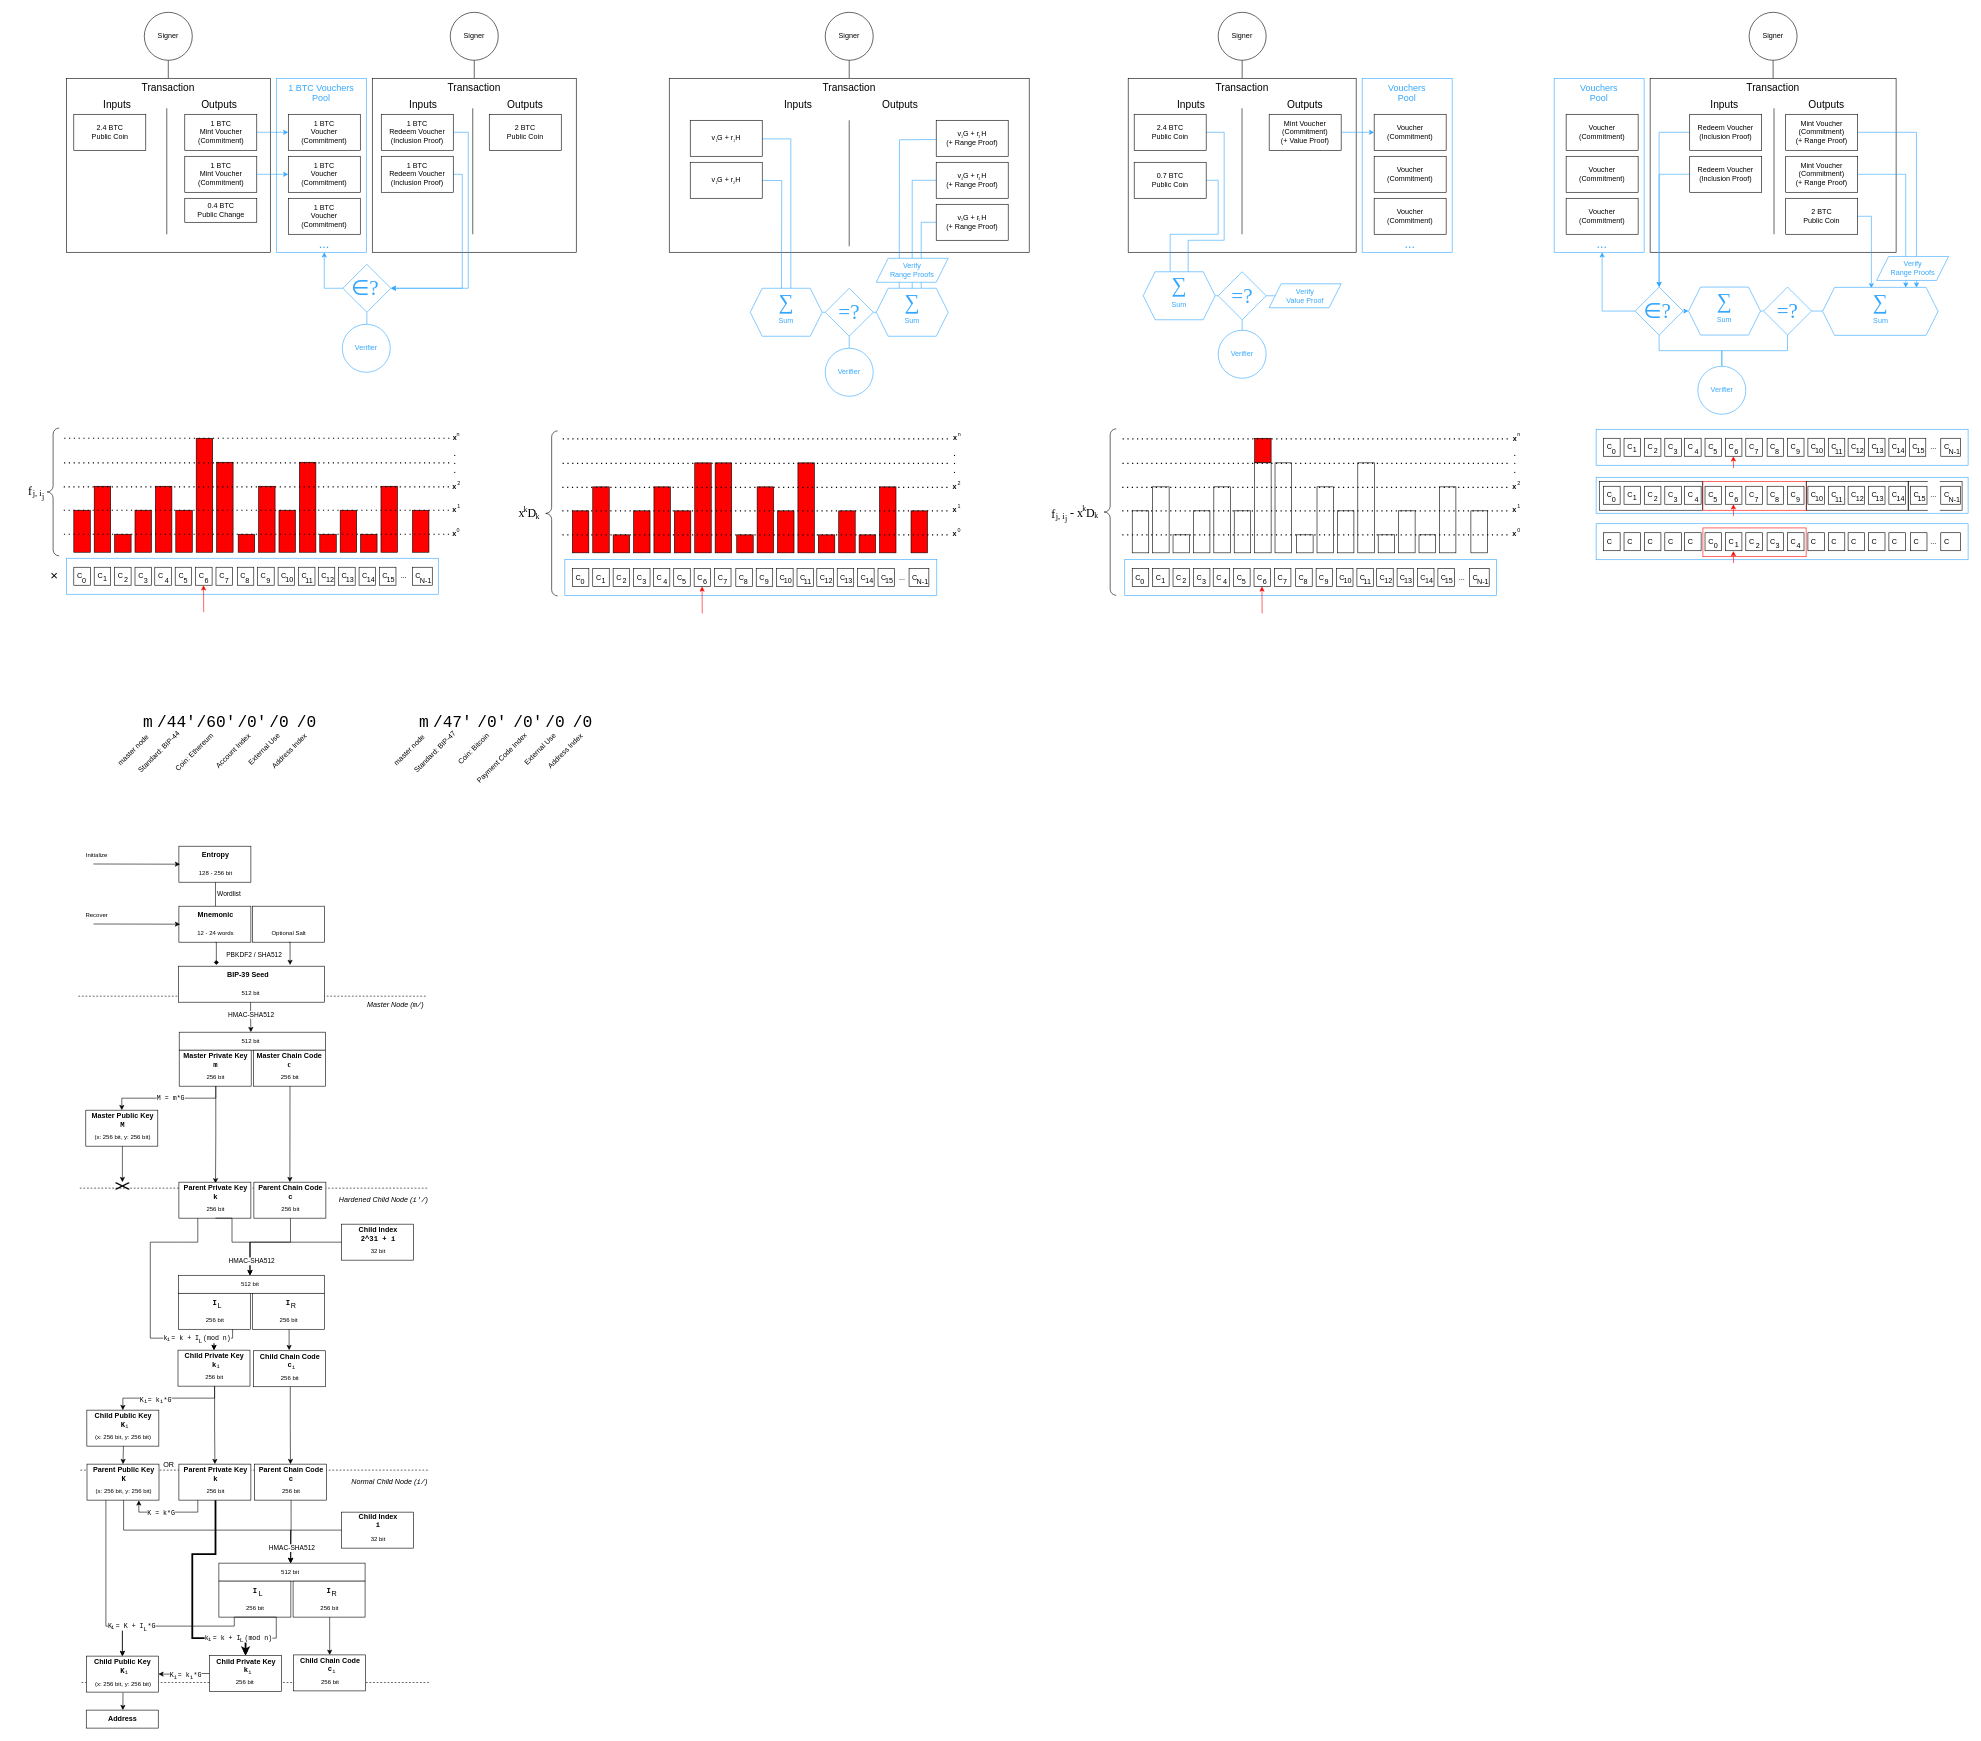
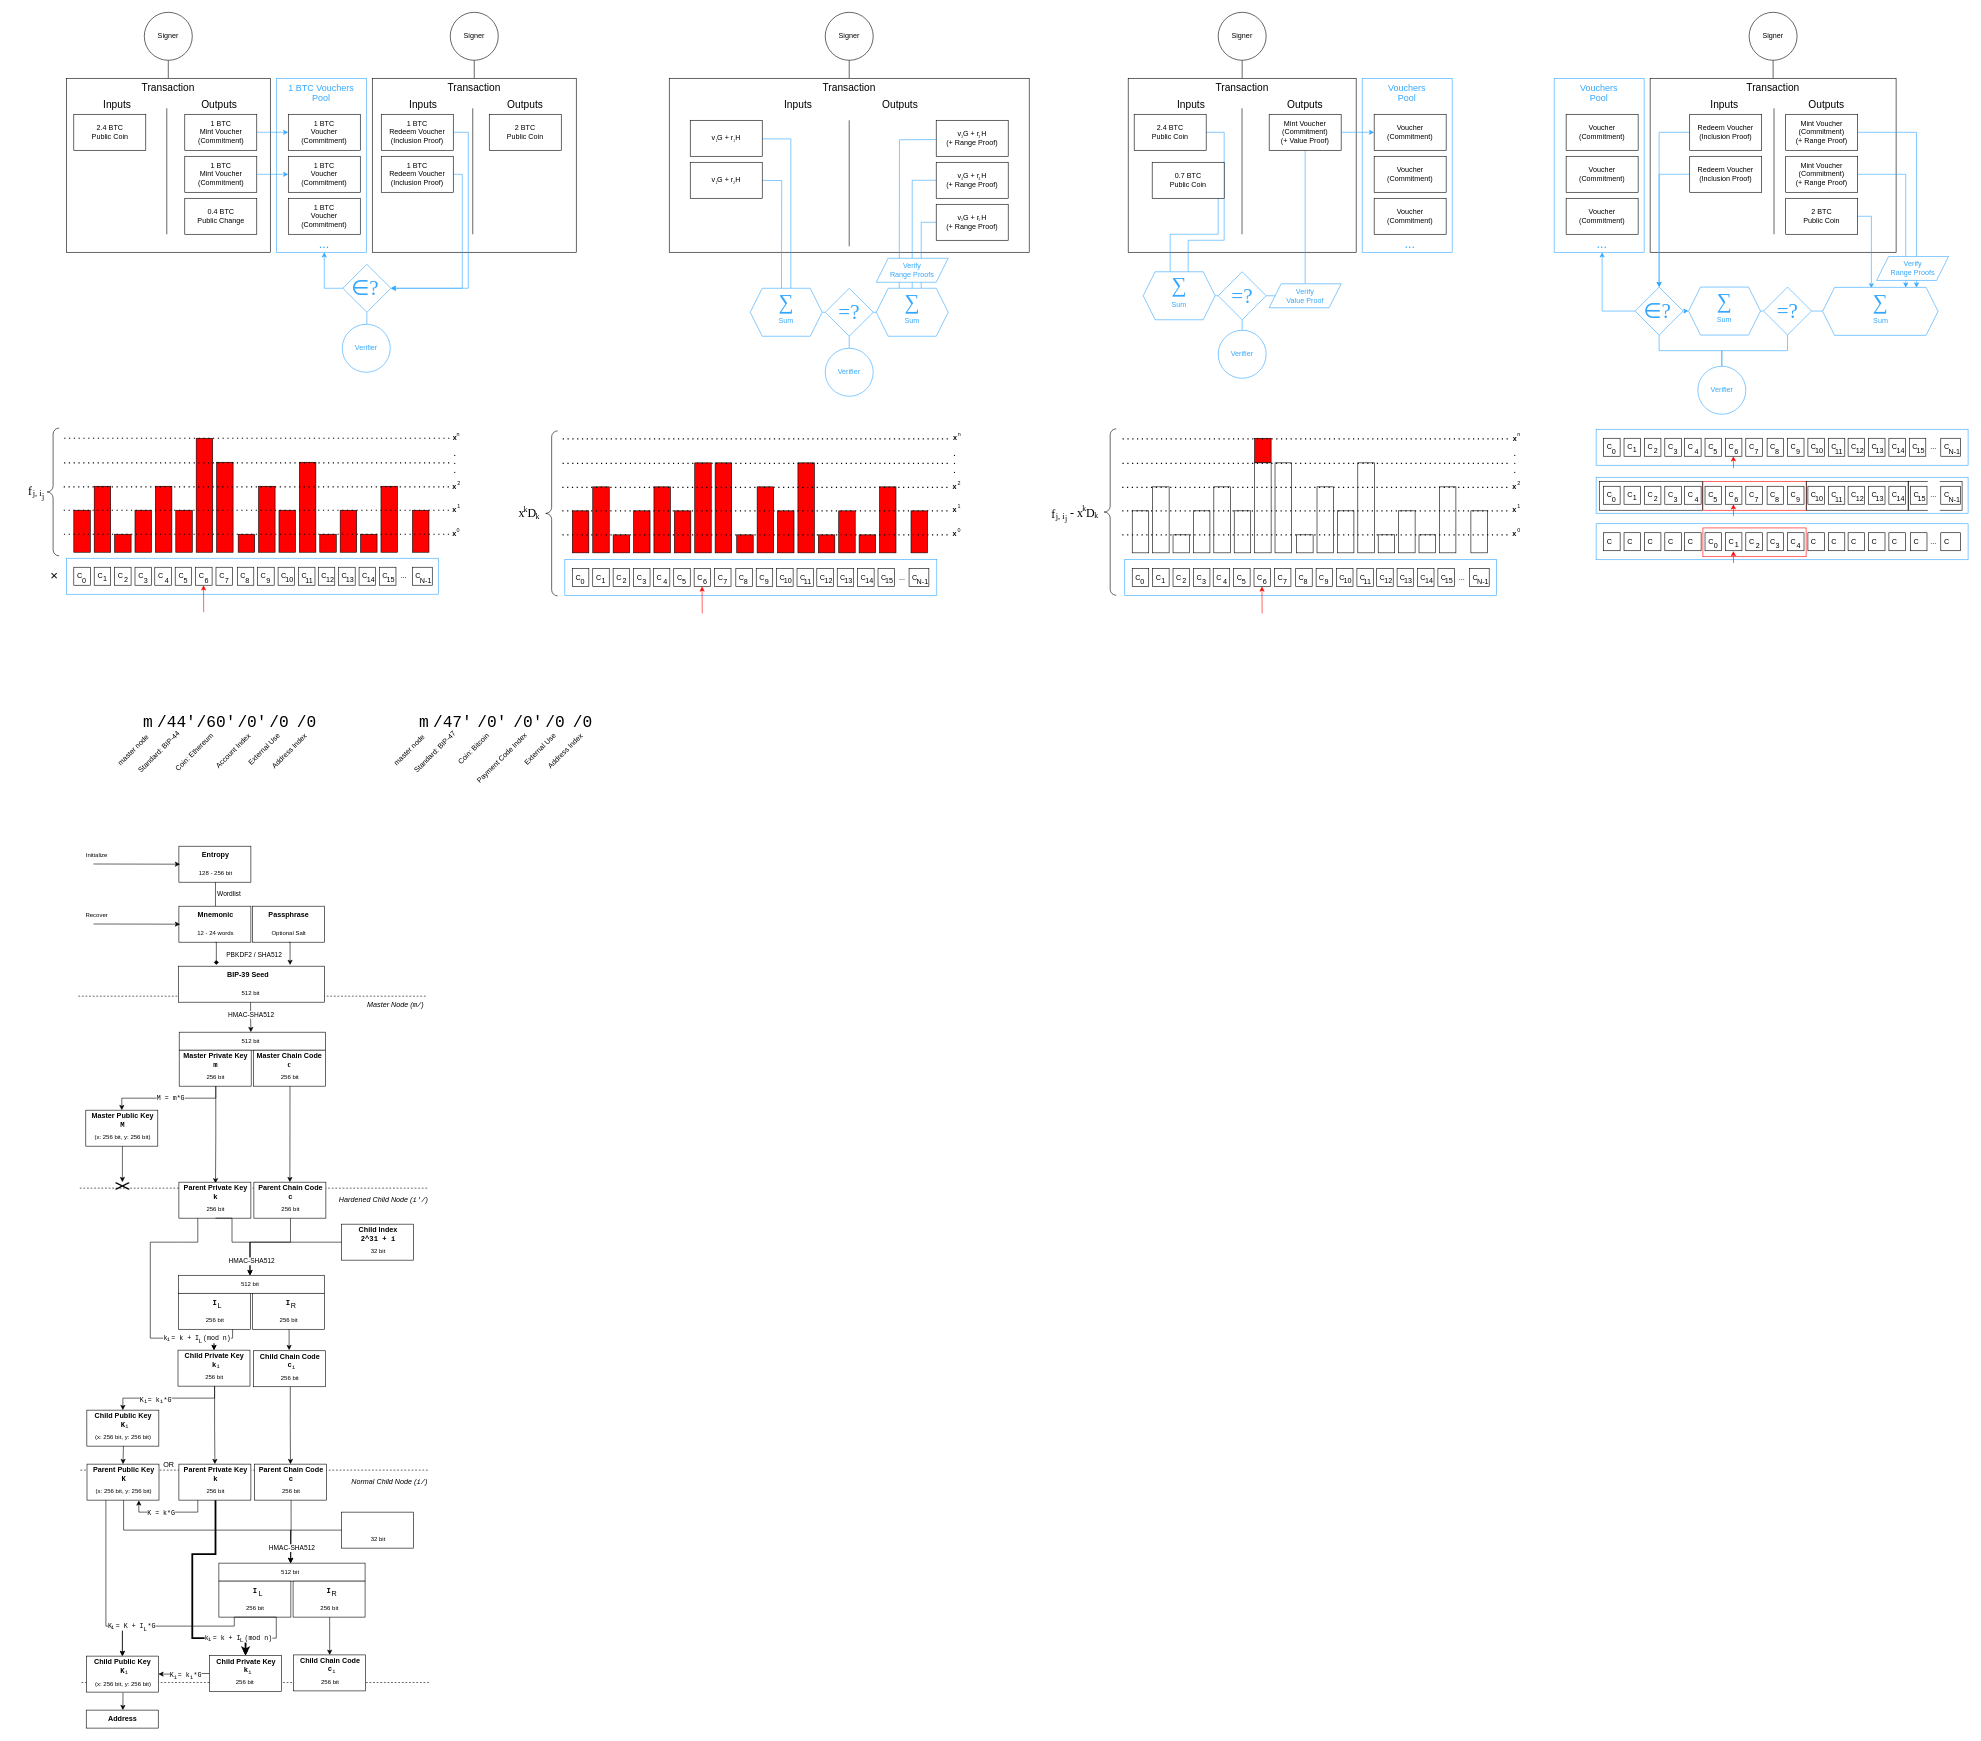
node "0.7 BTC Public Coin": moved (1170, 180) -> (1188, 180)
node "0.4 BTC Public Change": size 72x24 -> 72x36
edge "Mint Voucher (Commitment) (+ Value Proof)" -- "Verify Value Proof": added
node "Passphrase": added
node "Child Index i": removed
